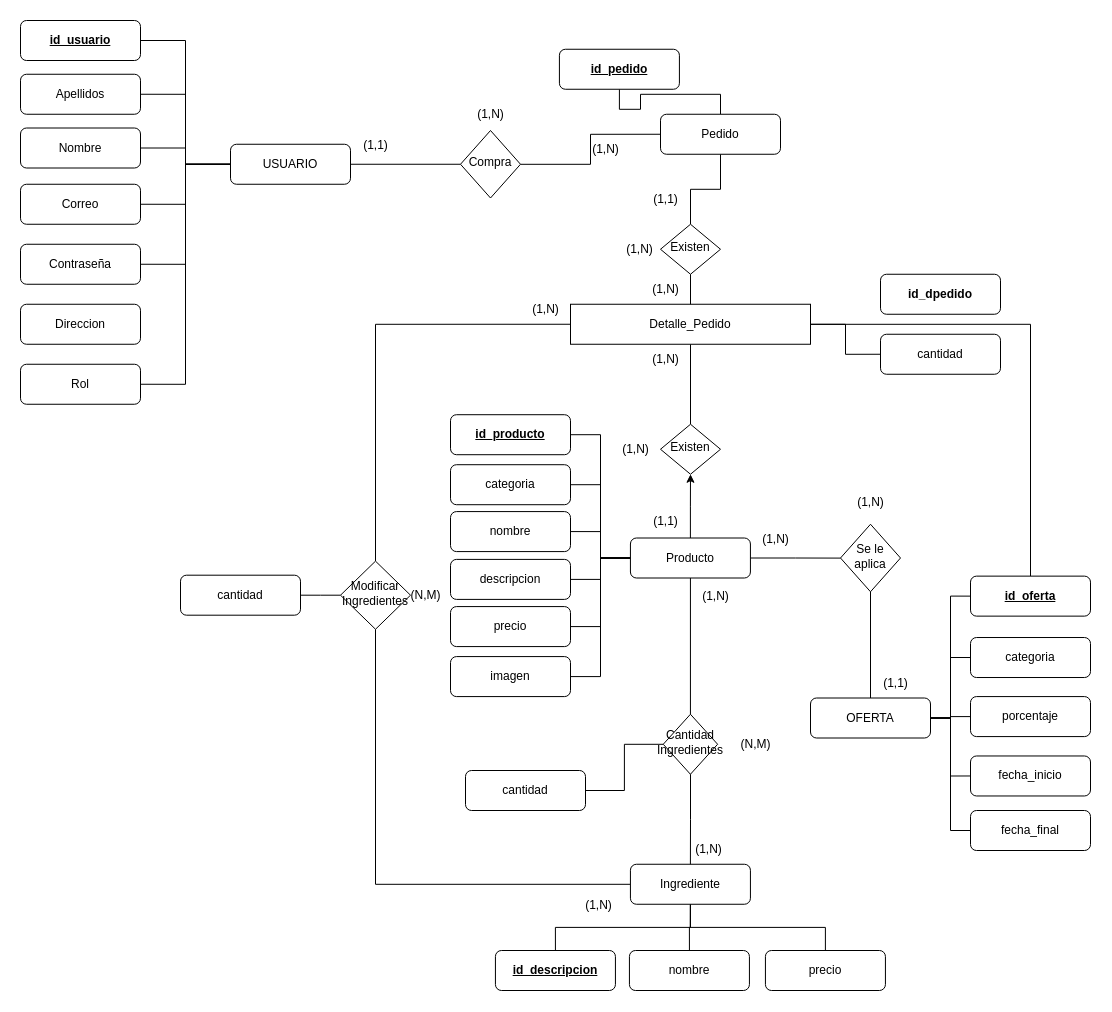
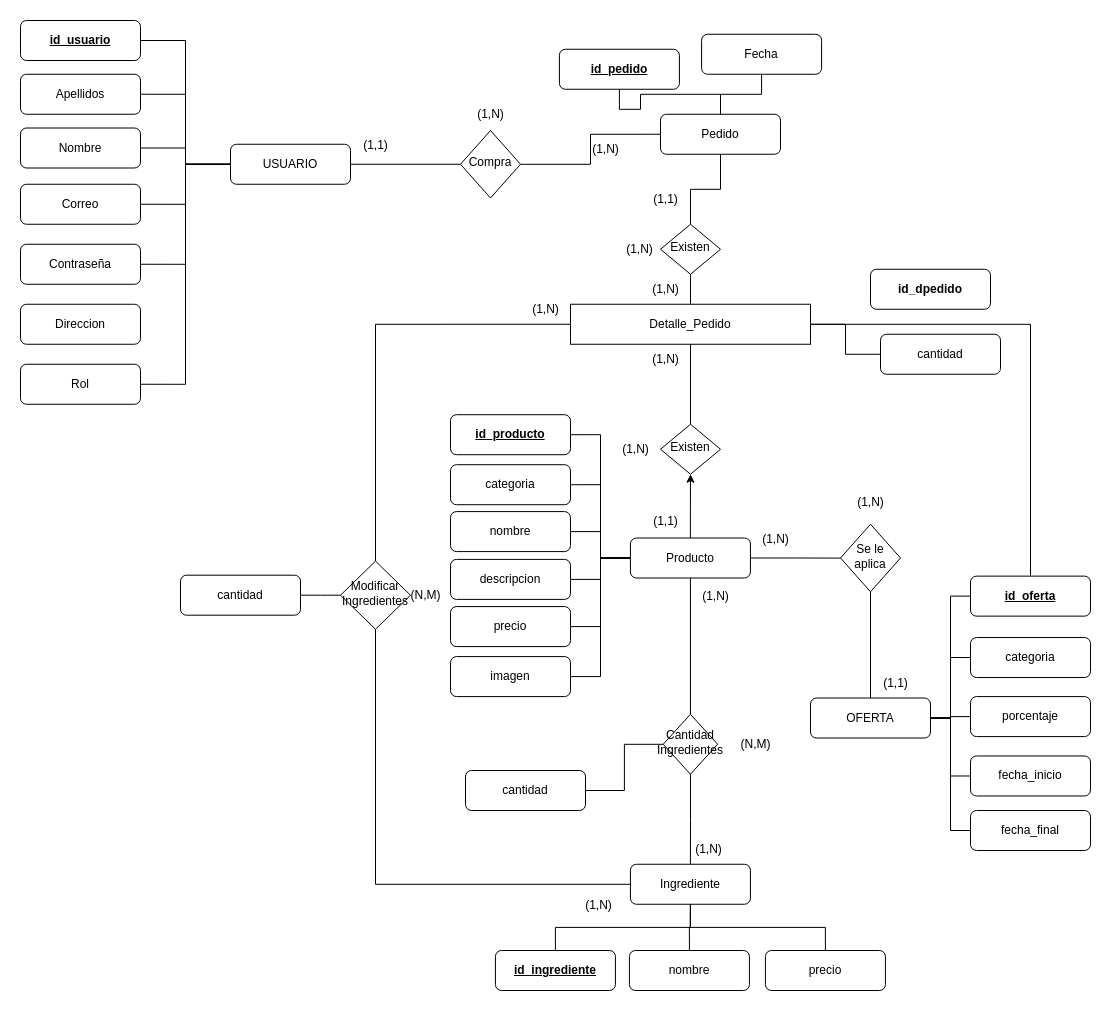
node "Fecha": added
edge "Fecha" -- "Pedido": added
node "id_dpedido": moved (941, 294) -> (931, 289)
node "id_descripcion": label "id_descripcion" -> "id_ingrediente"
